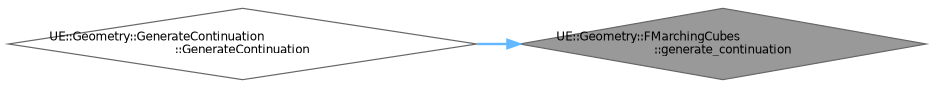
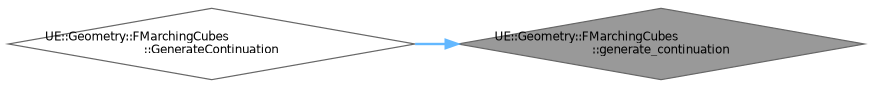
node "UE::Geometry::GenerateContinuation ::GenerateContinuation": label "UE::Geometry::GenerateContinuation ::GenerateContinuation" -> "UE::Geometry::FMarchingCubes ::GenerateContinuation"
